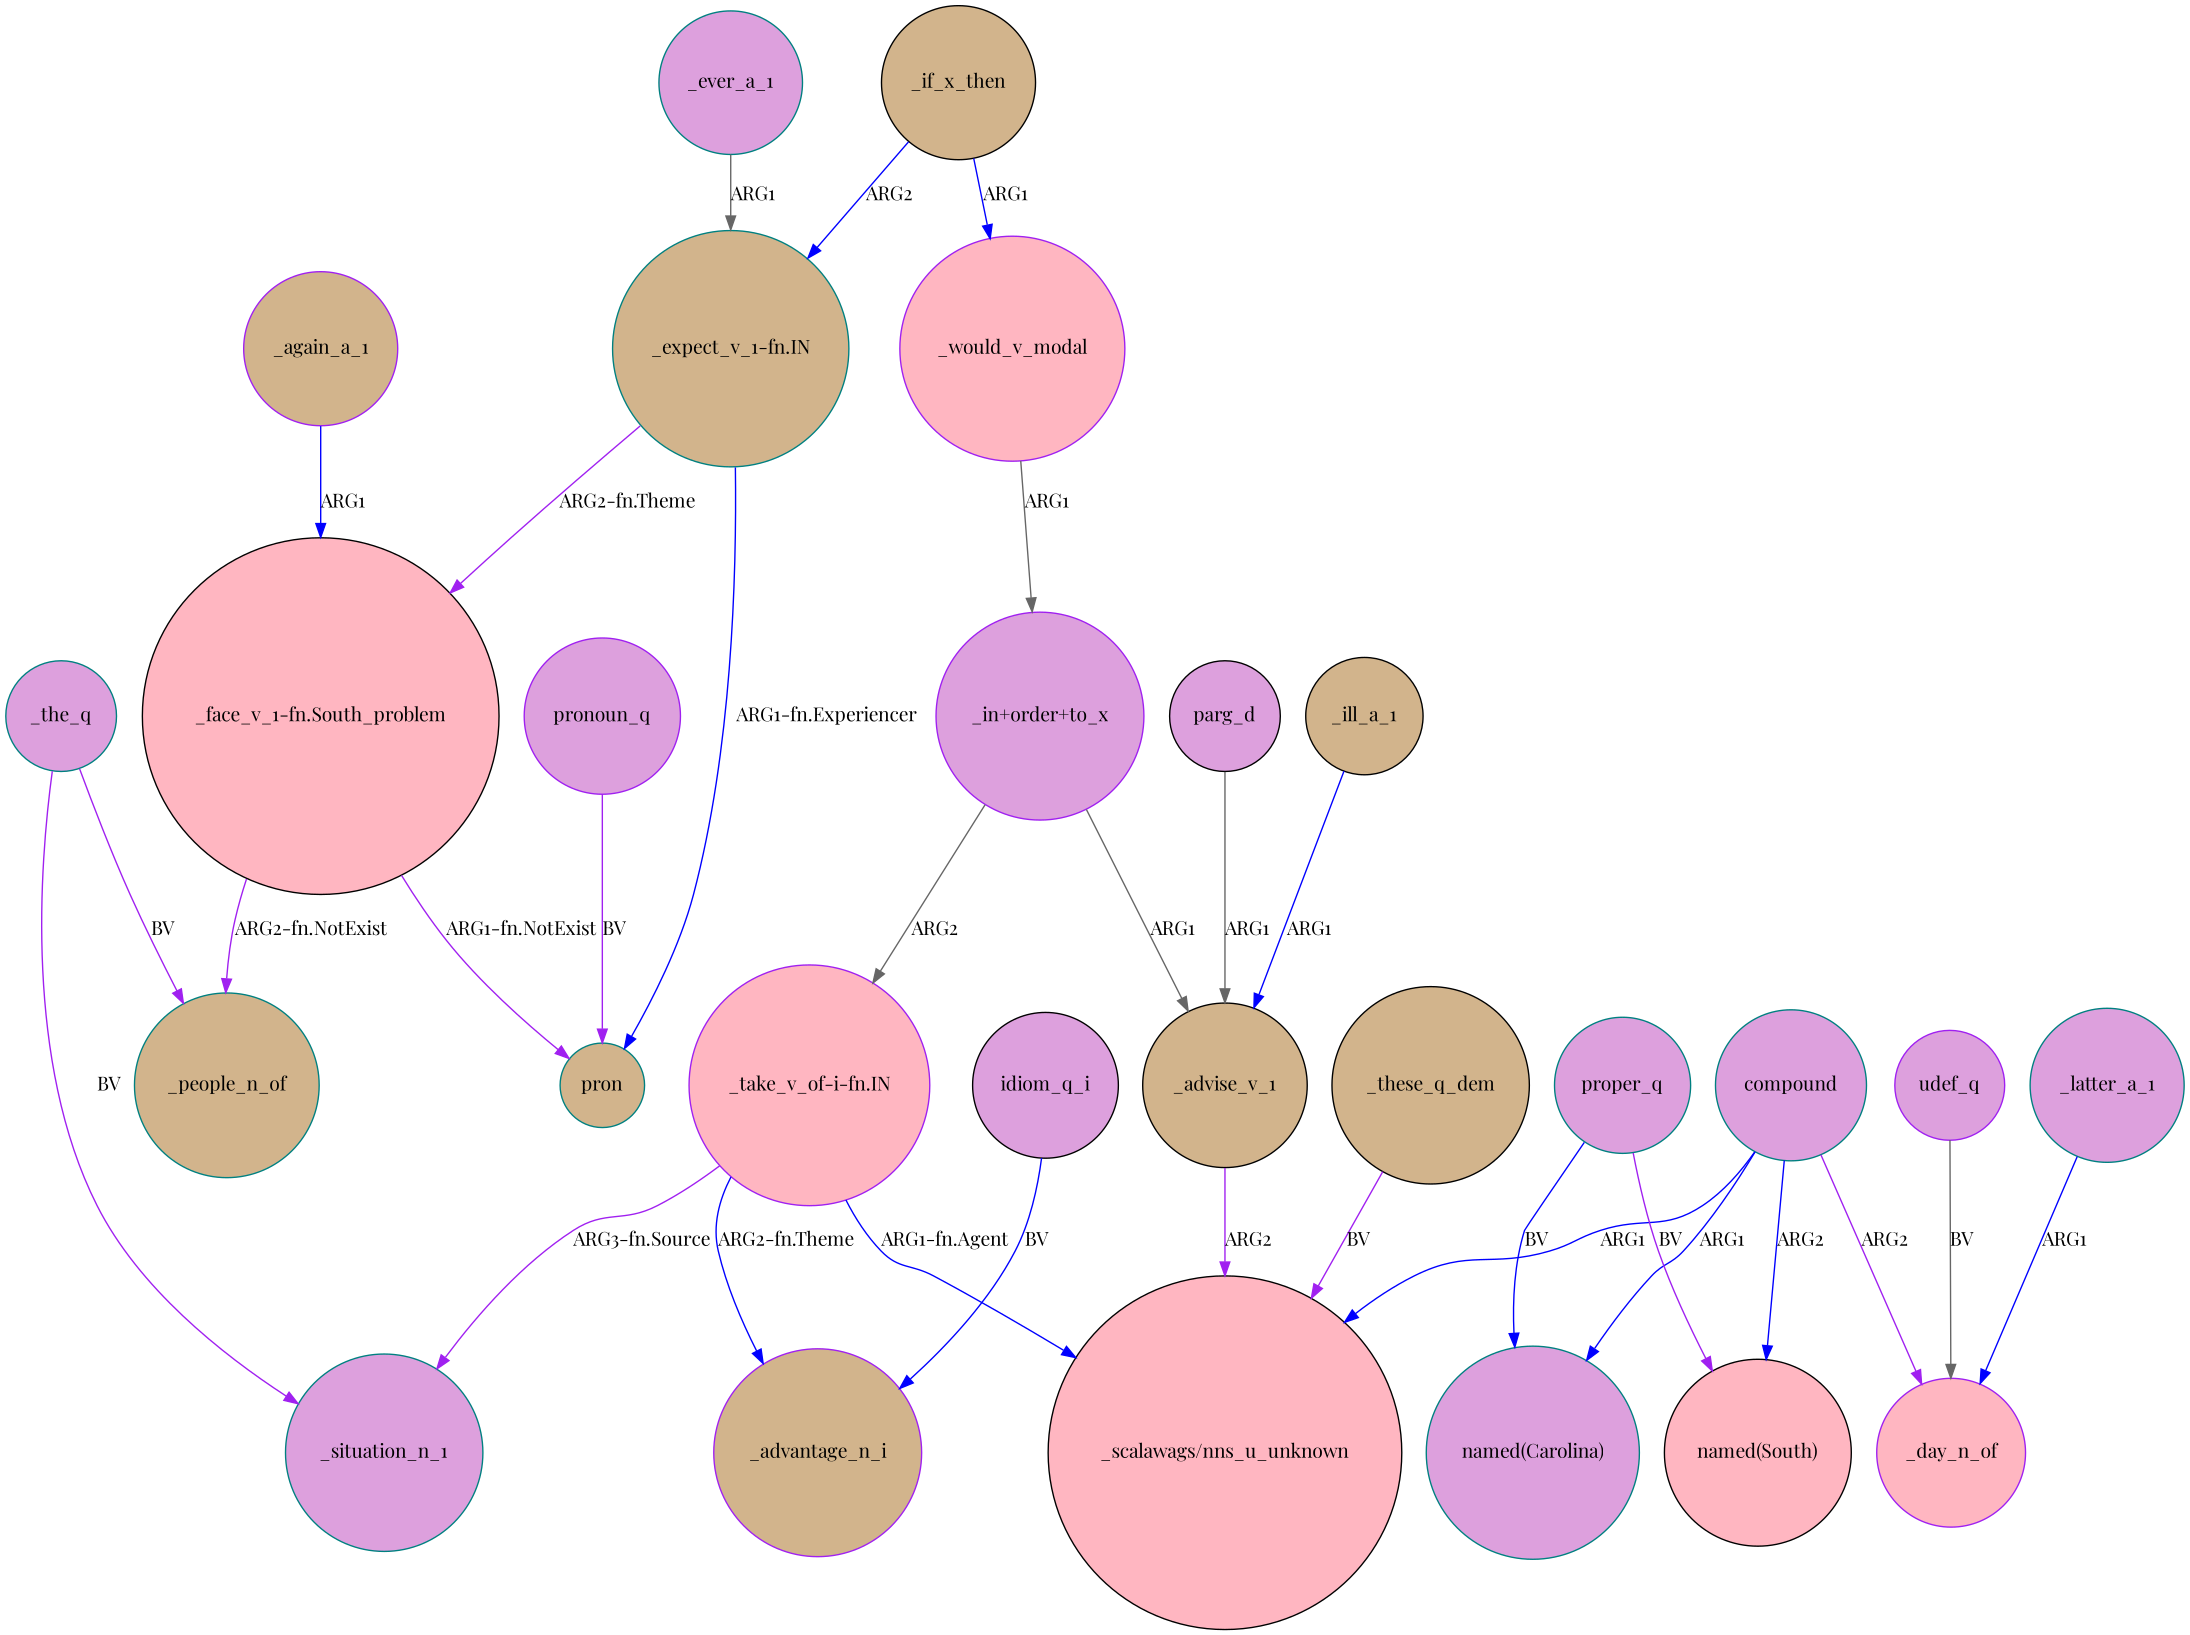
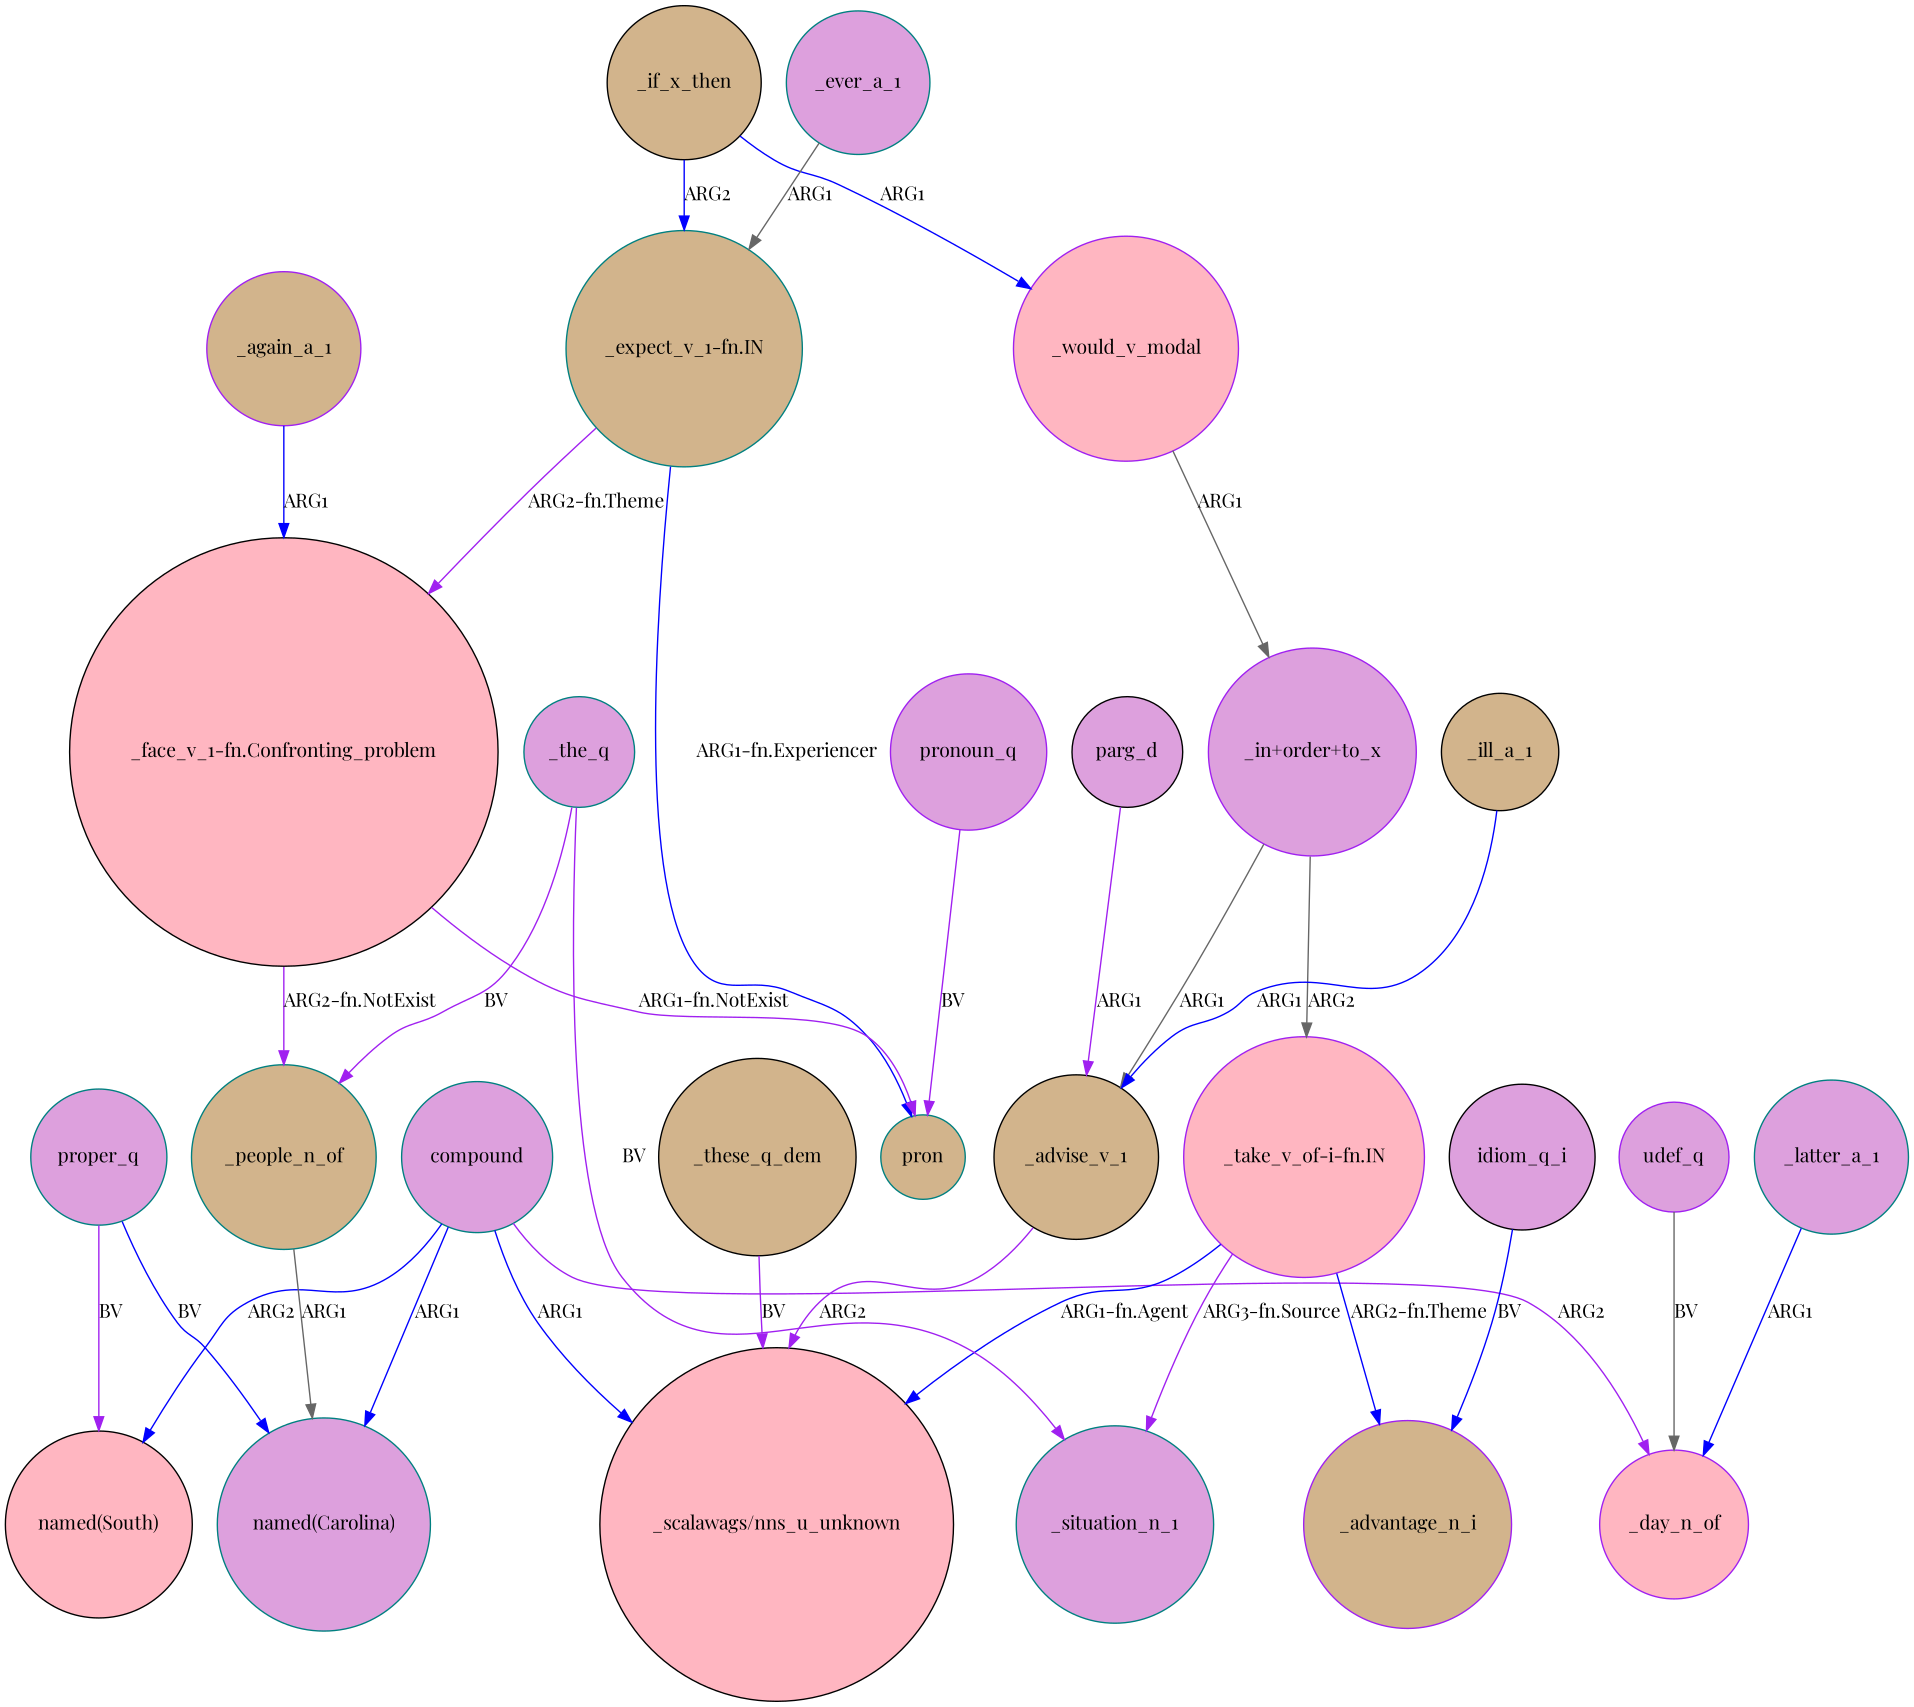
node "_face_v_1-fn.South_problem": label "_face_v_1-fn.South_problem" -> "_face_v_1-fn.Confronting_problem"
edge "parg_d" -> "_advise_v_1": color gray40 -> purple
edge "_people_n_of" -> "named(Carolina)": added, label "ARG1"
